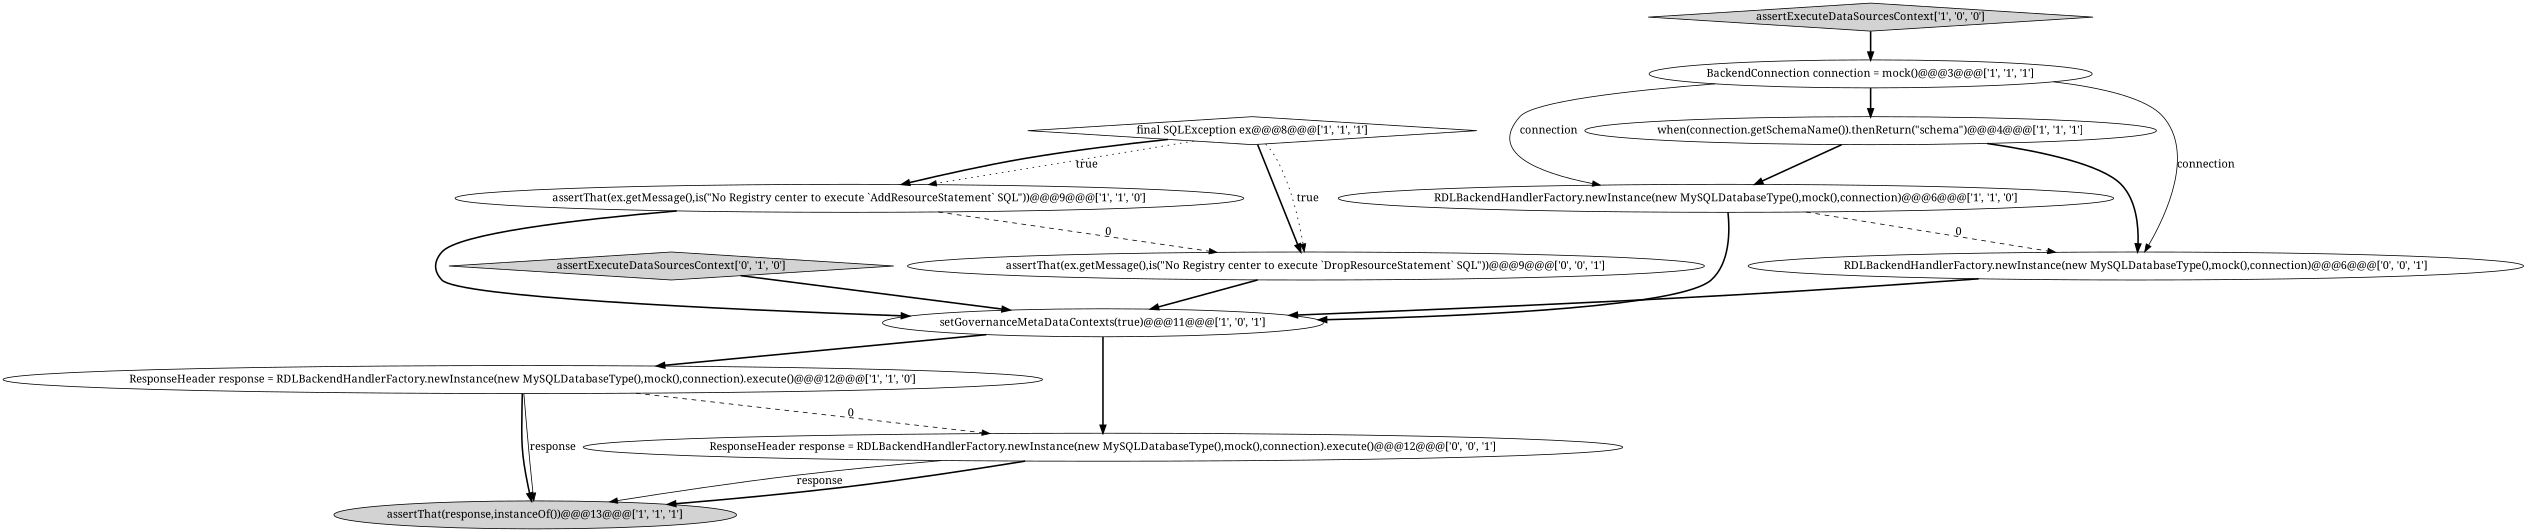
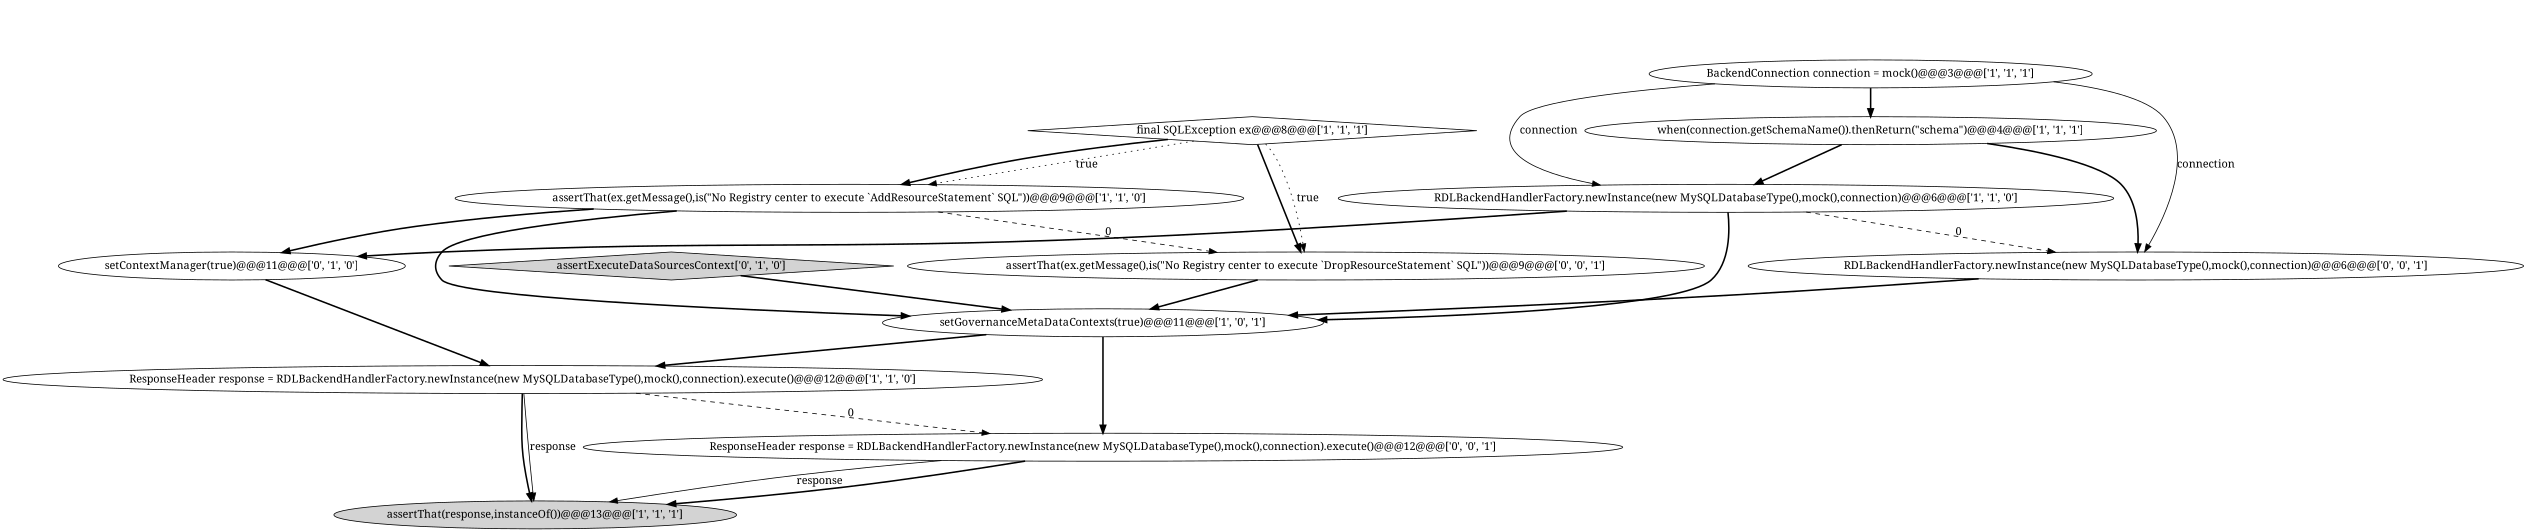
node "assertExecuteDataSourcesContext['1', '0', '0']": removed
node "setContextManager(true)@@@11@@@['0', '1', '0']": added
